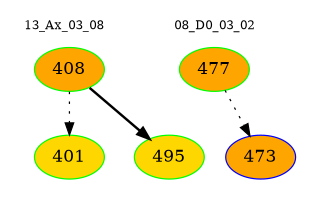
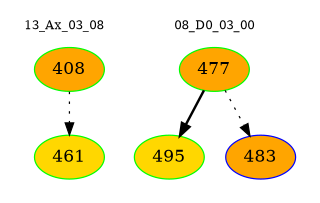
cluster "08_D0_03_02": label "08_D0_03_02" -> "08_D0_03_00"
edge "408" -> "495": now "477" -> "495"
node "401": label "401" -> "461"
node "473": label "473" -> "483"
